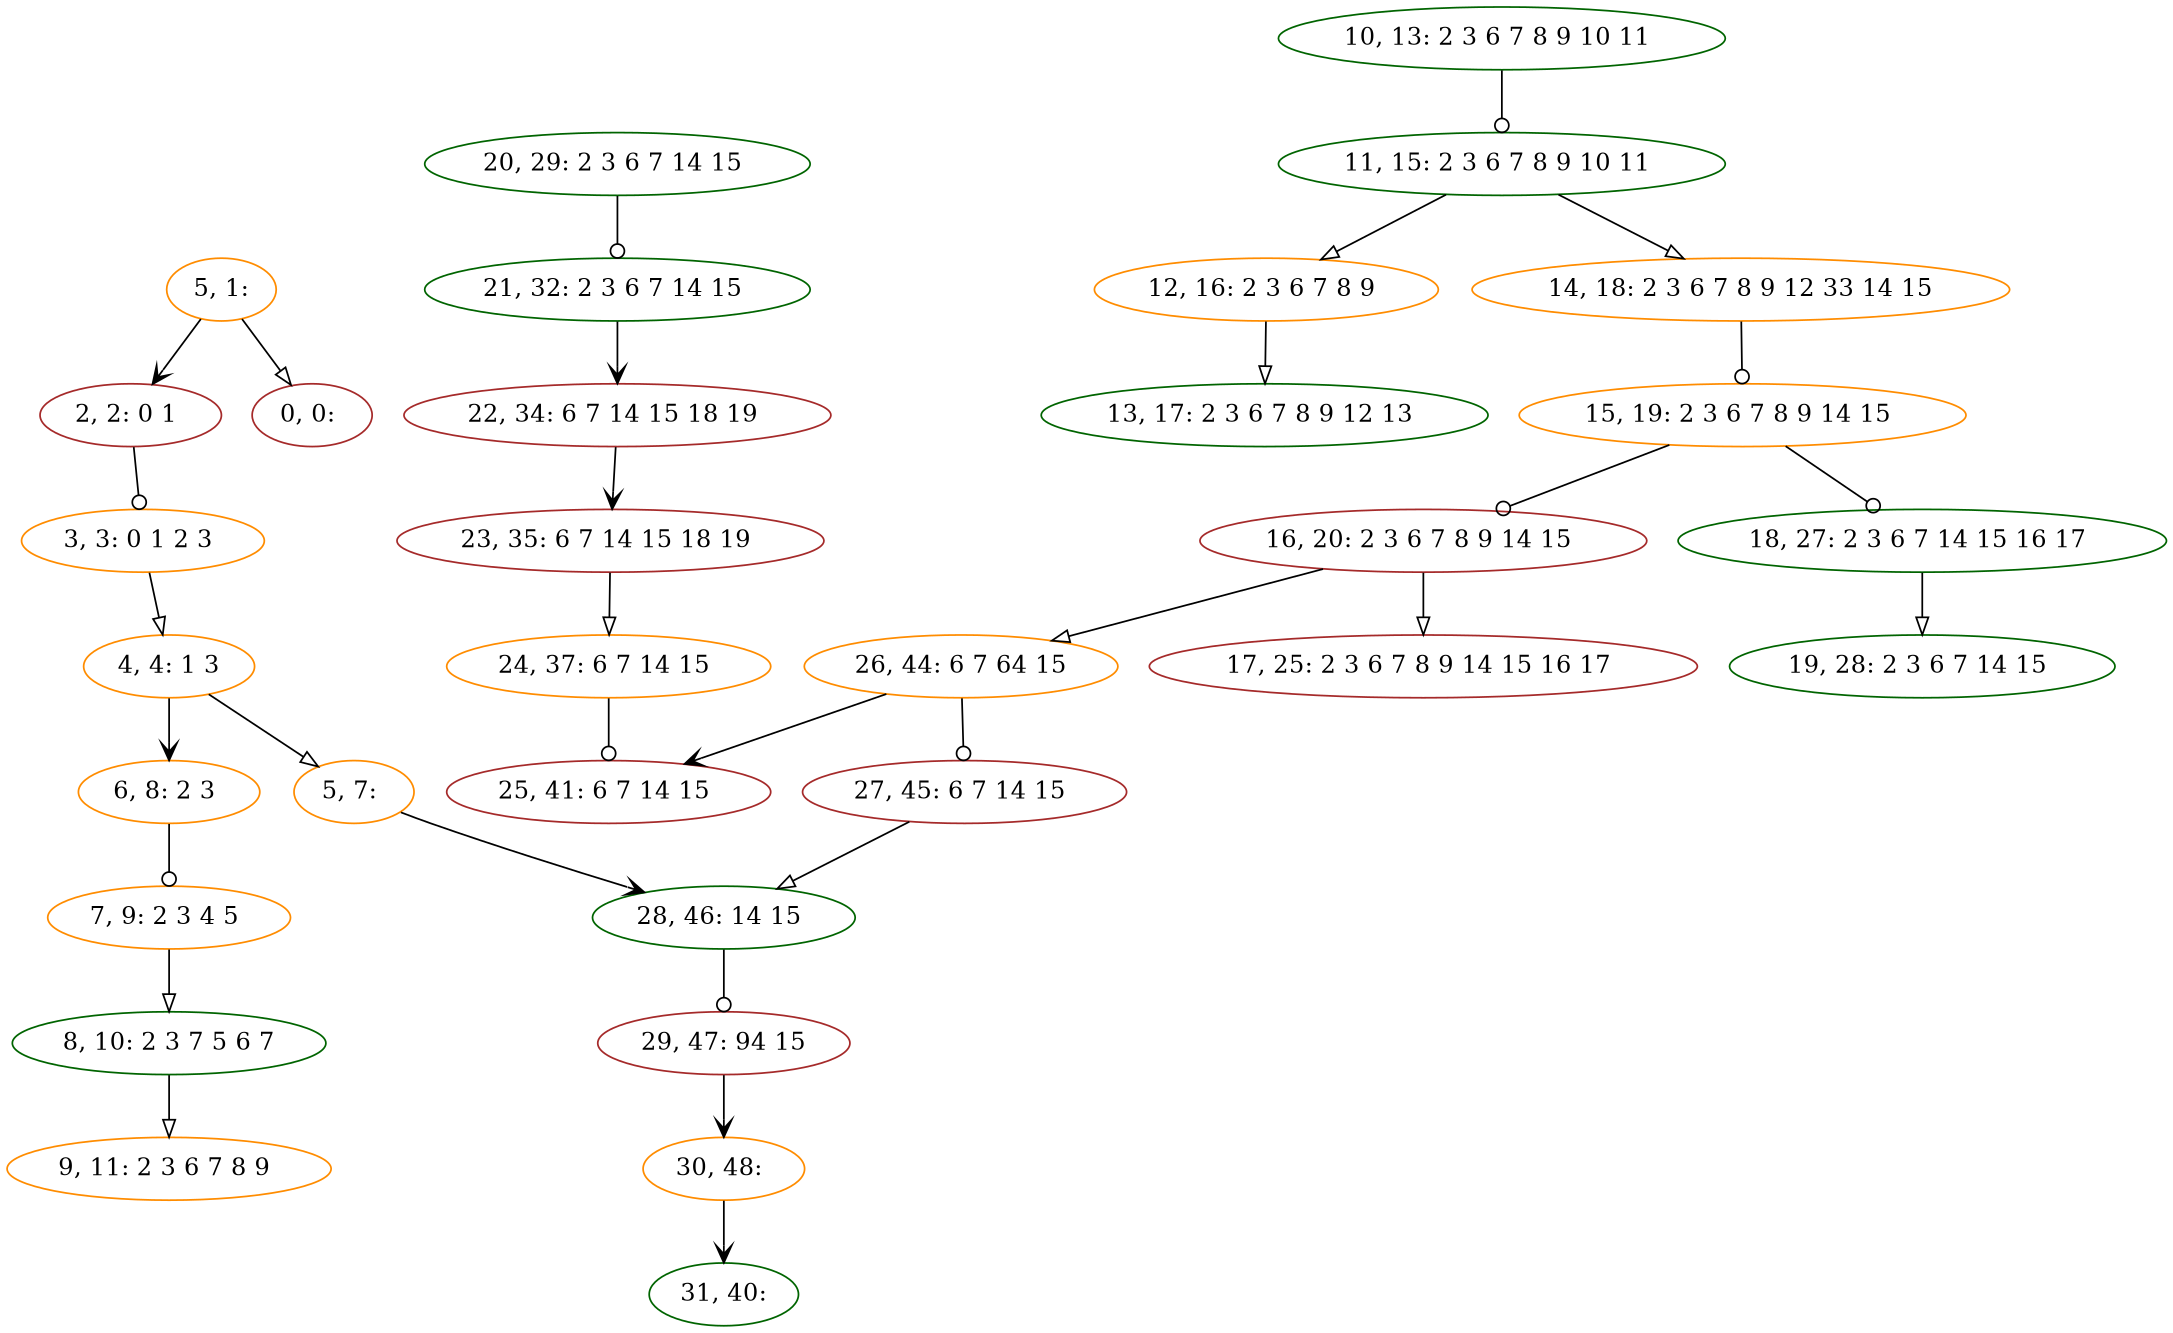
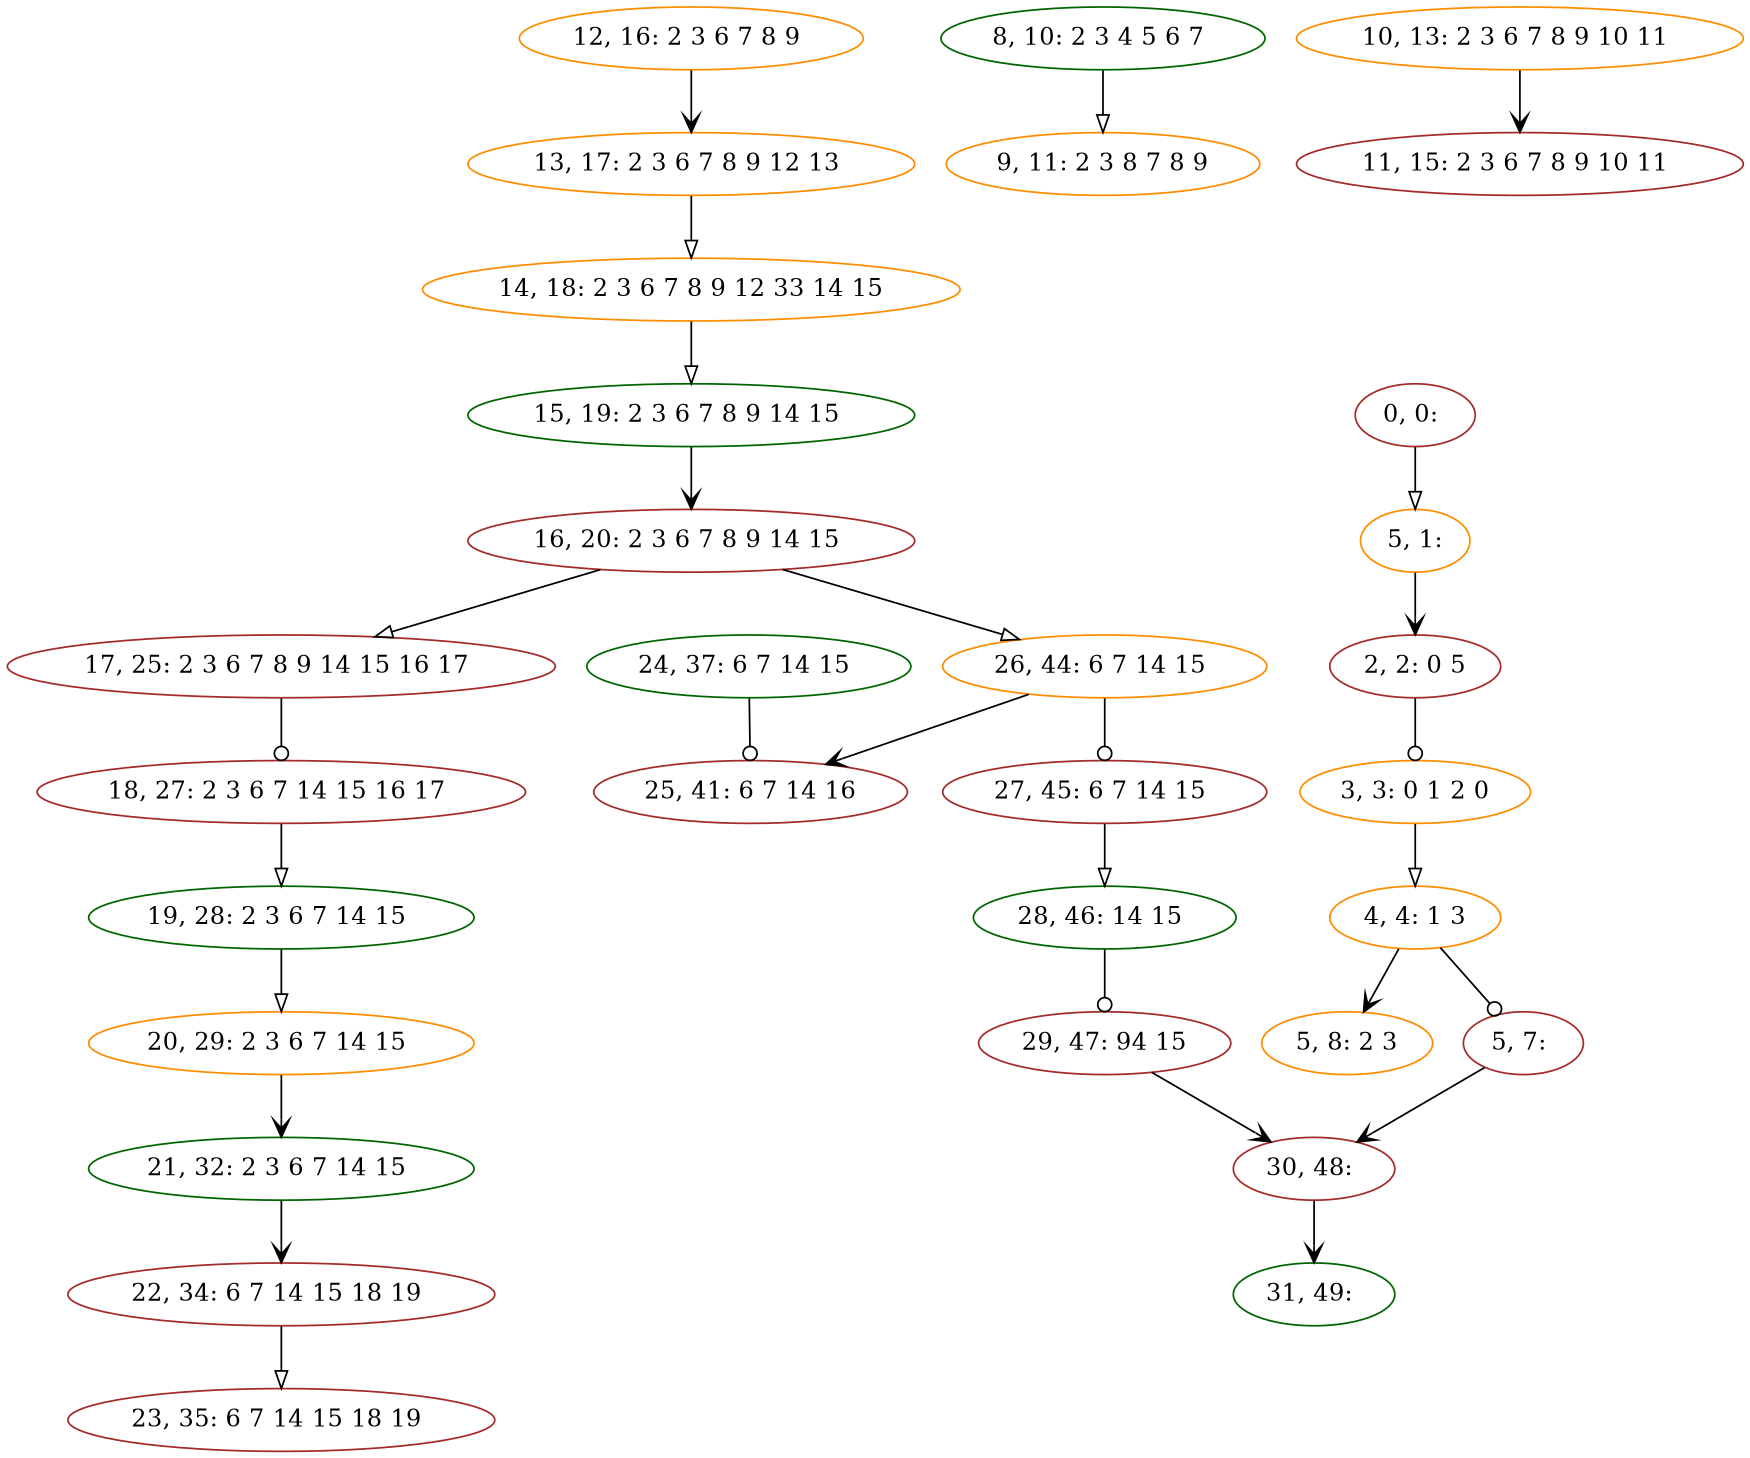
node "10, 13: 2 3 6 7 8 9 10 11": color darkgreen -> darkorange
edge "10, 13: 2 3 6 7 8 9 10 11" -> "11, 15: 2 3 6 7 8 9 10 11": arrowhead odot -> vee
node "20, 29: 2 3 6 7 14 15": color darkgreen -> darkorange
node "11, 15: 2 3 6 7 8 9 10 11": color darkgreen -> brown
edge "20, 29: 2 3 6 7 14 15" -> "21, 32: 2 3 6 7 14 15": arrowhead odot -> vee
edge "11, 15: 2 3 6 7 8 9 10 11" -> "12, 16: 2 3 6 7 8 9": removed
edge "11, 15: 2 3 6 7 8 9 10 11" -> "14, 18: 2 3 6 7 8 9 12 33 14 15": now "13, 17: 2 3 6 7 8 9 12 13" -> "14, 18: 2 3 6 7 8 9 12 33 14 15"
edge "12, 16: 2 3 6 7 8 9" -> "13, 17: 2 3 6 7 8 9 12 13": arrowhead onormal -> vee
edge "5, 1:" -> "0, 0:": reversed
edge "14, 18: 2 3 6 7 8 9 12 33 14 15" -> "15, 19: 2 3 6 7 8 9 14 15": arrowhead odot -> onormal
node "2, 2: 0 1": label "2, 2: 0 1" -> "2, 2: 0 5"
node "13, 17: 2 3 6 7 8 9 12 13": color darkgreen -> darkorange
node "15, 19: 2 3 6 7 8 9 14 15": color darkorange -> darkgreen
edge "22, 34: 6 7 14 15 18 19" -> "23, 35: 6 7 14 15 18 19": arrowhead vee -> onormal
edge "15, 19: 2 3 6 7 8 9 14 15" -> "18, 27: 2 3 6 7 14 15 16 17": now "17, 25: 2 3 6 7 8 9 14 15 16 17" -> "18, 27: 2 3 6 7 14 15 16 17"
edge "15, 19: 2 3 6 7 8 9 14 15" -> "16, 20: 2 3 6 7 8 9 14 15": arrowhead odot -> vee
node "3, 3: 0 1 2 3": label "3, 3: 0 1 2 3" -> "3, 3: 0 1 2 0"
node "18, 27: 2 3 6 7 14 15 16 17": color darkgreen -> brown
edge "23, 35: 6 7 14 15 18 19" -> "24, 37: 6 7 14 15": removed
node "24, 37: 6 7 14 15": color darkorange -> darkgreen
node "26, 44: 6 7 64 15": label "26, 44: 6 7 64 15" -> "26, 44: 6 7 14 15"
edge "4, 4: 1 3" -> "5, 7:": arrowhead onormal -> odot
node "6, 8: 2 3": label "6, 8: 2 3" -> "5, 8: 2 3"
node "5, 7:": color darkorange -> brown
node "25, 41: 6 7 14 15": label "25, 41: 6 7 14 15" -> "25, 41: 6 7 14 16"
edge "5, 7:" -> "28, 46: 14 15": now "5, 7:" -> "30, 48:"
node "7, 9: 2 3 4 5": removed
edge "19, 28: 2 3 6 7 14 15" -> "20, 29: 2 3 6 7 14 15": added
node "8, 10: 2 3 7 5 6 7": label "8, 10: 2 3 7 5 6 7" -> "8, 10: 2 3 4 5 6 7"
node "9, 11: 2 3 6 7 8 9": label "9, 11: 2 3 6 7 8 9" -> "9, 11: 2 3 8 7 8 9"
node "30, 48:": color darkorange -> brown
node "31, 40:": label "31, 40:" -> "31, 49:"
